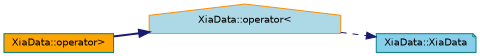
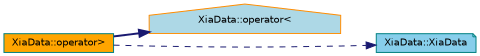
edge "XiaData::operator<" -> "XiaData::XiaData": now "XiaData::operator>" -> "XiaData::XiaData"
